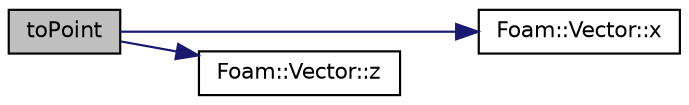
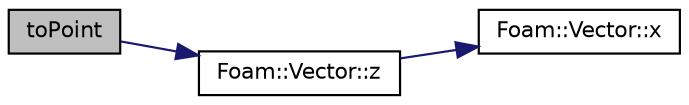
edge "toPoint" -> "Foam::Vector::x": now "Foam::Vector::z" -> "Foam::Vector::x"
